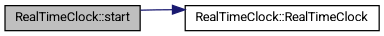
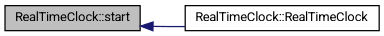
edge "RealTimeClock::start" -> "RealTimeClock::RealTimeClock": reversed
